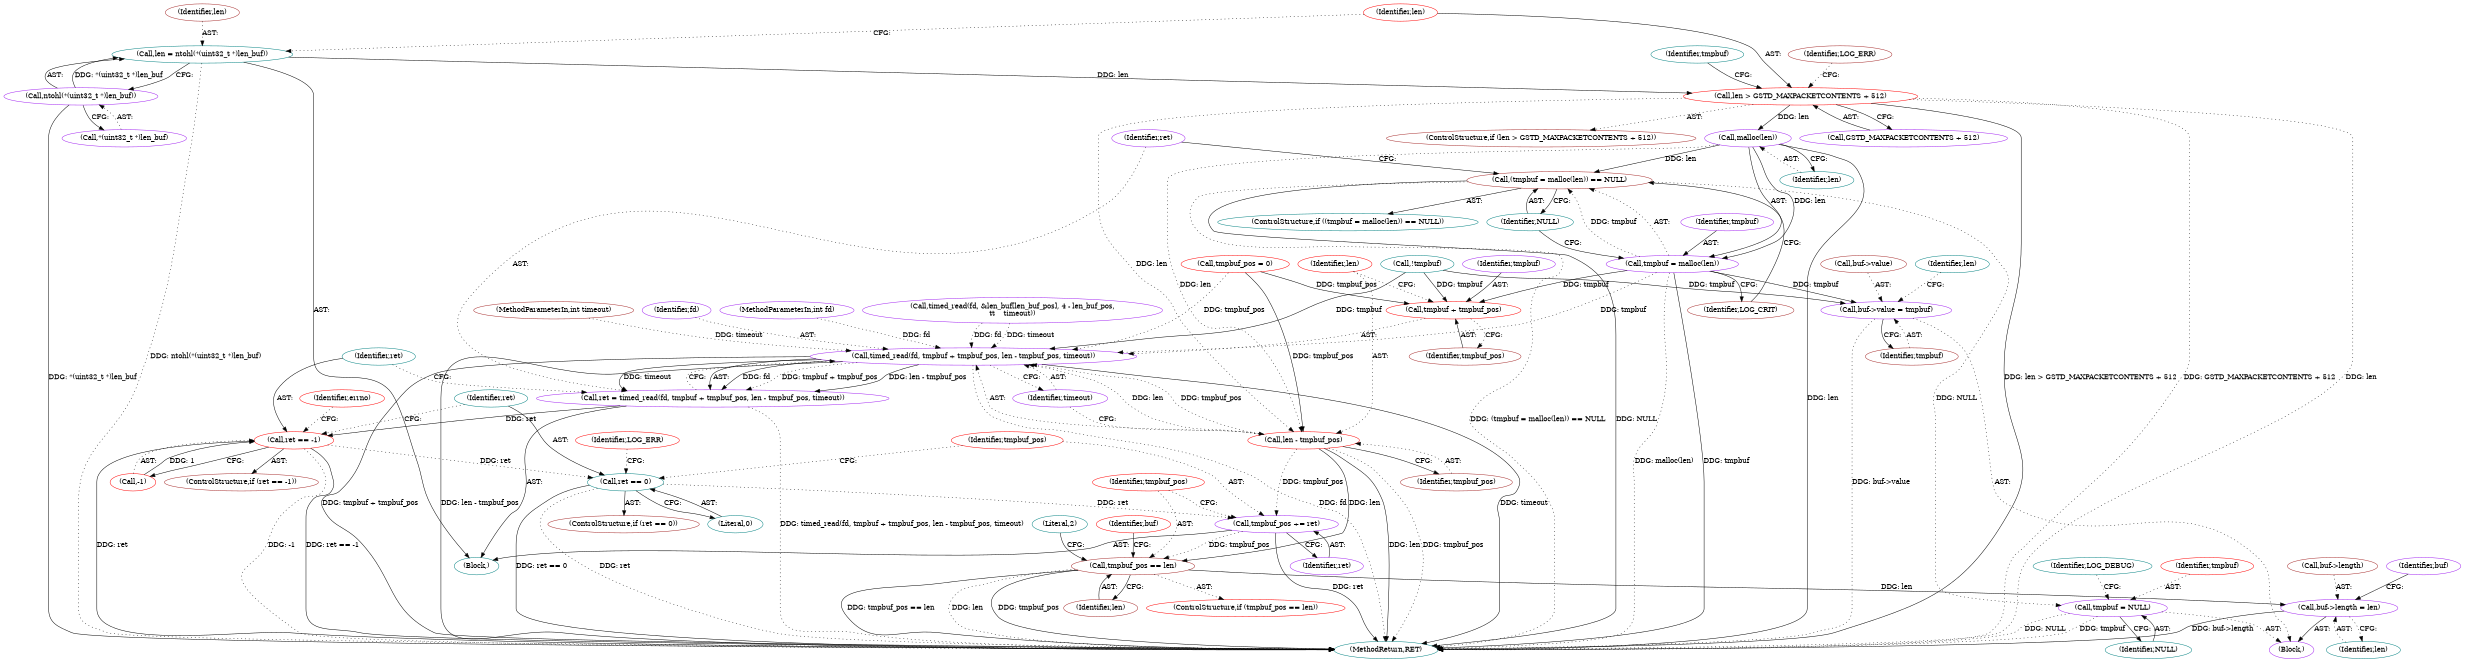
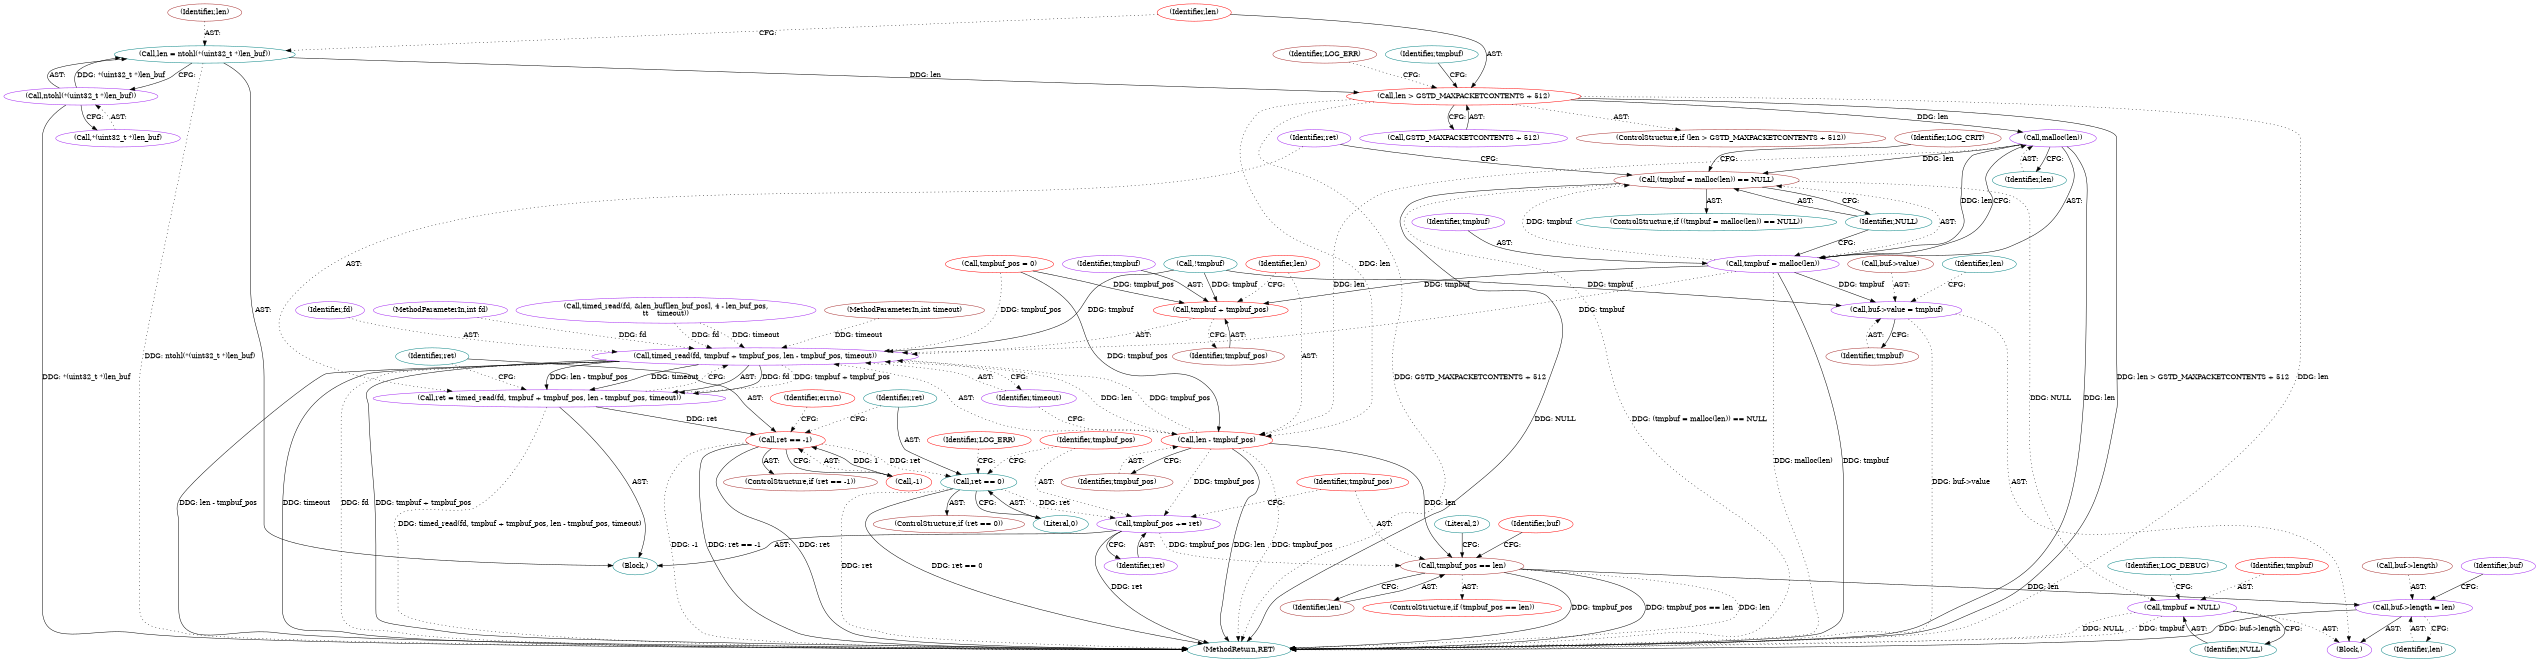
edge "(Call,tmpbuf = malloc(len))" -> "(Identifier,LOG_CRIT)": now "(Call,tmpbuf = malloc(len))" -> "(Call,malloc(len))"
